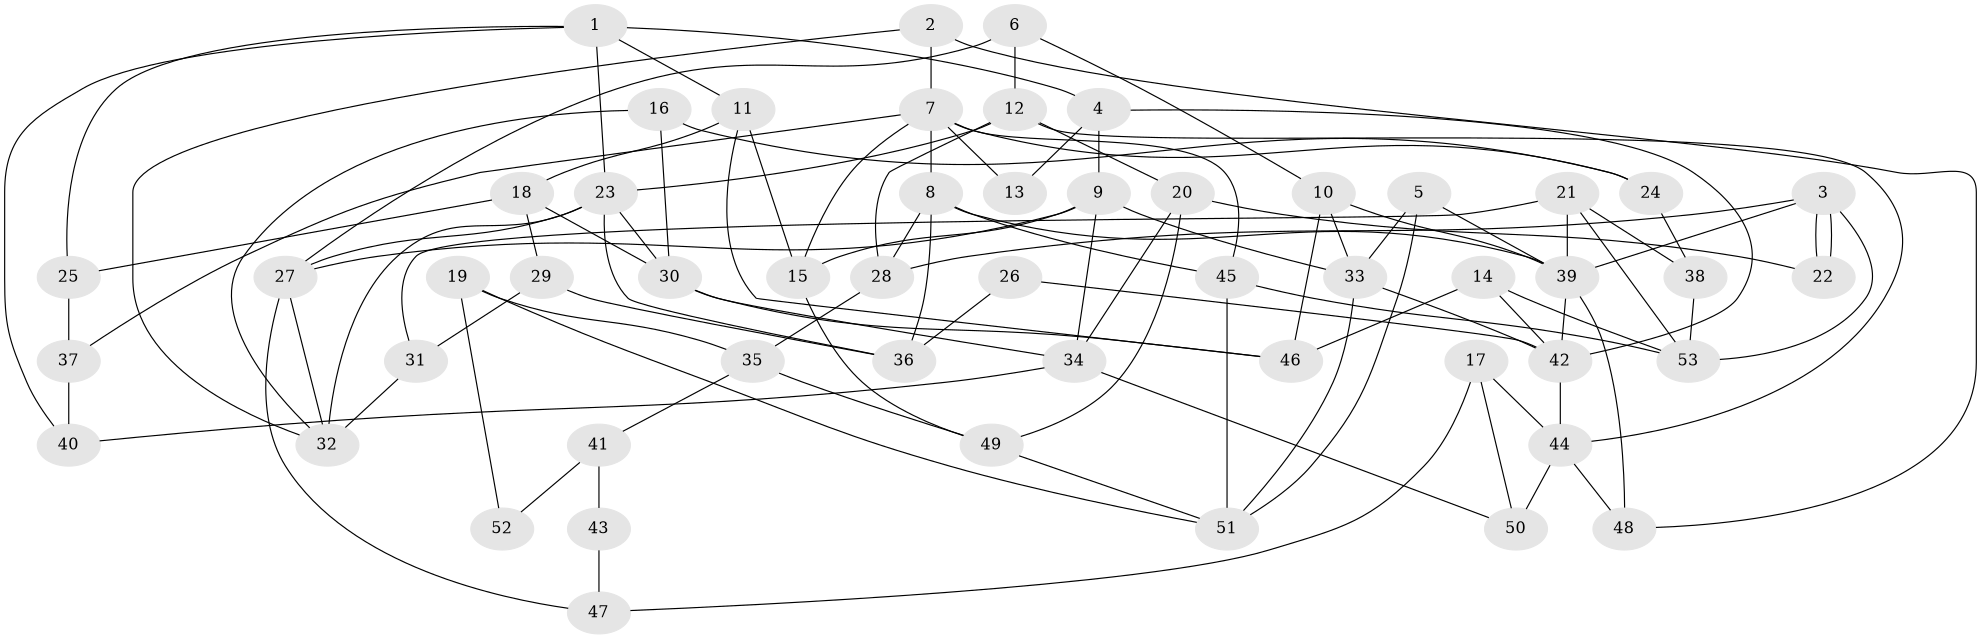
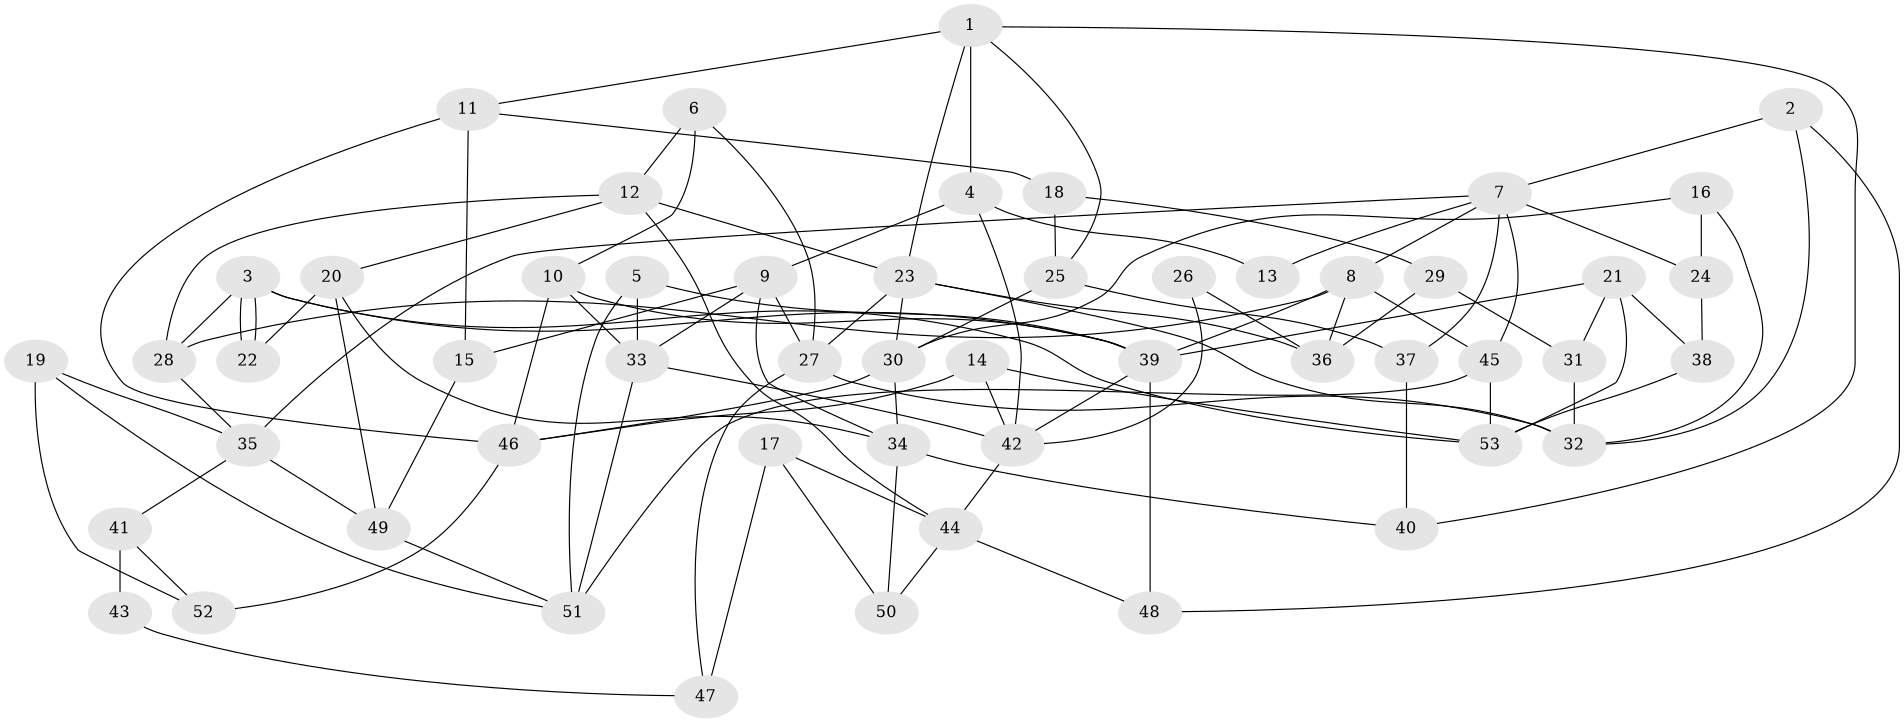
edge "7" -- "15": now "7" -- "35"
edge "18" -- "30": now "25" -- "30"
edge "46" -- "52": added
